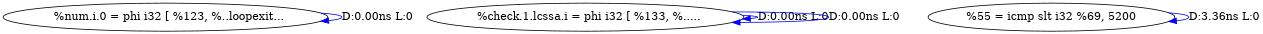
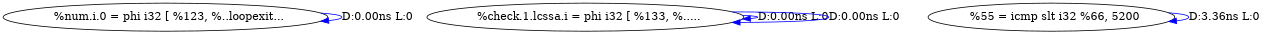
node "%55 = icmp slt i32 %69, 5200": label "%55 = icmp slt i32 %69, 5200" -> "%55 = icmp slt i32 %66, 5200"
